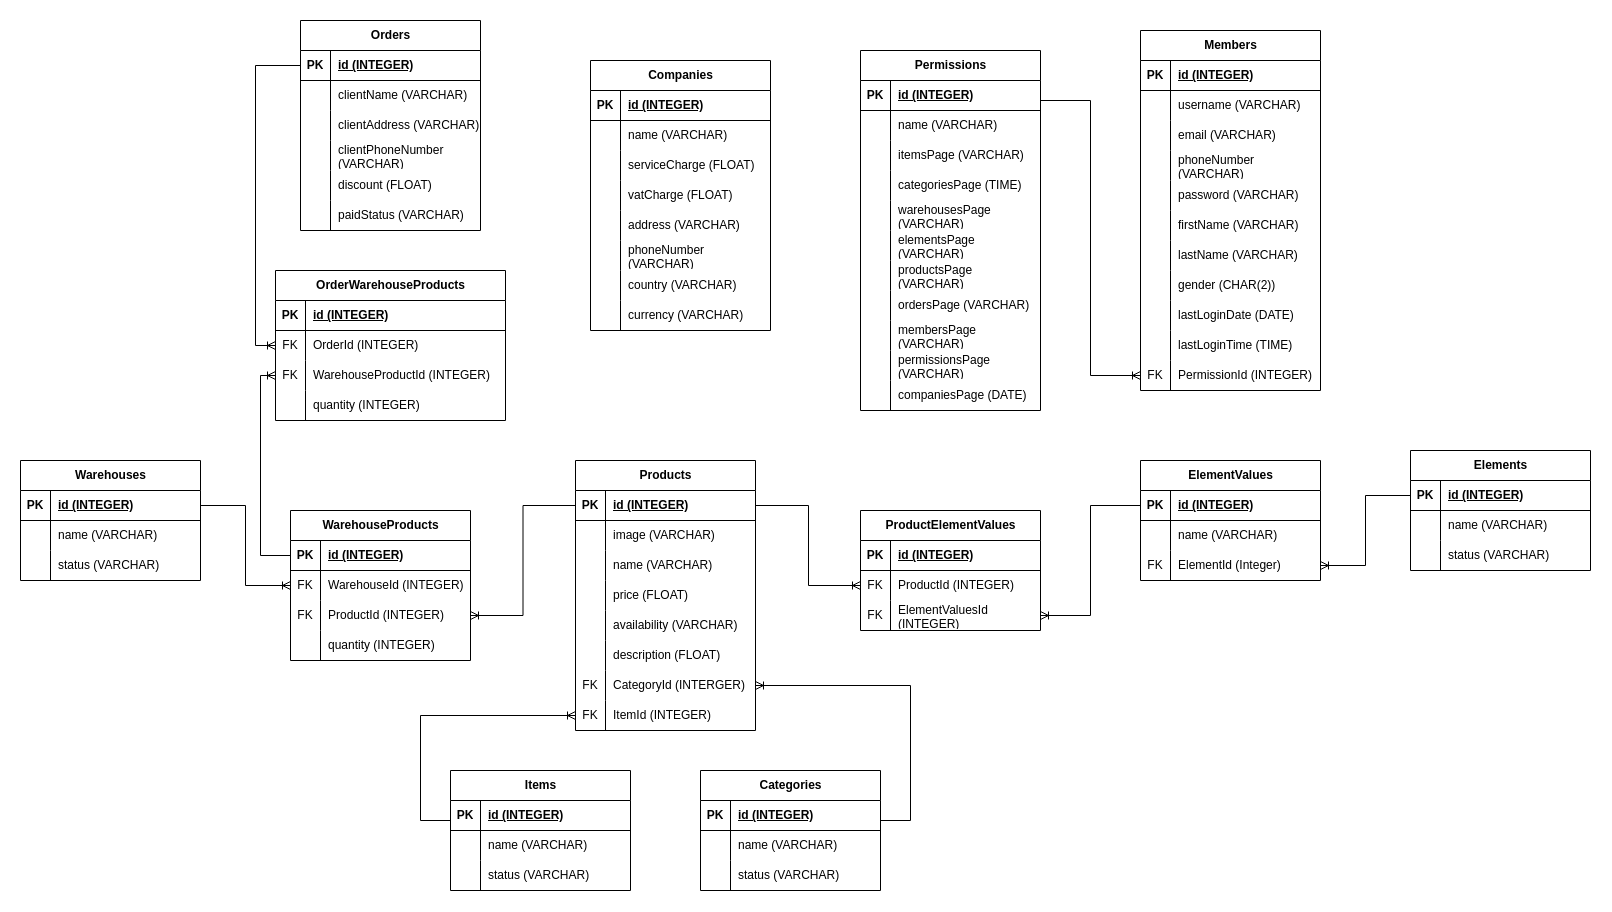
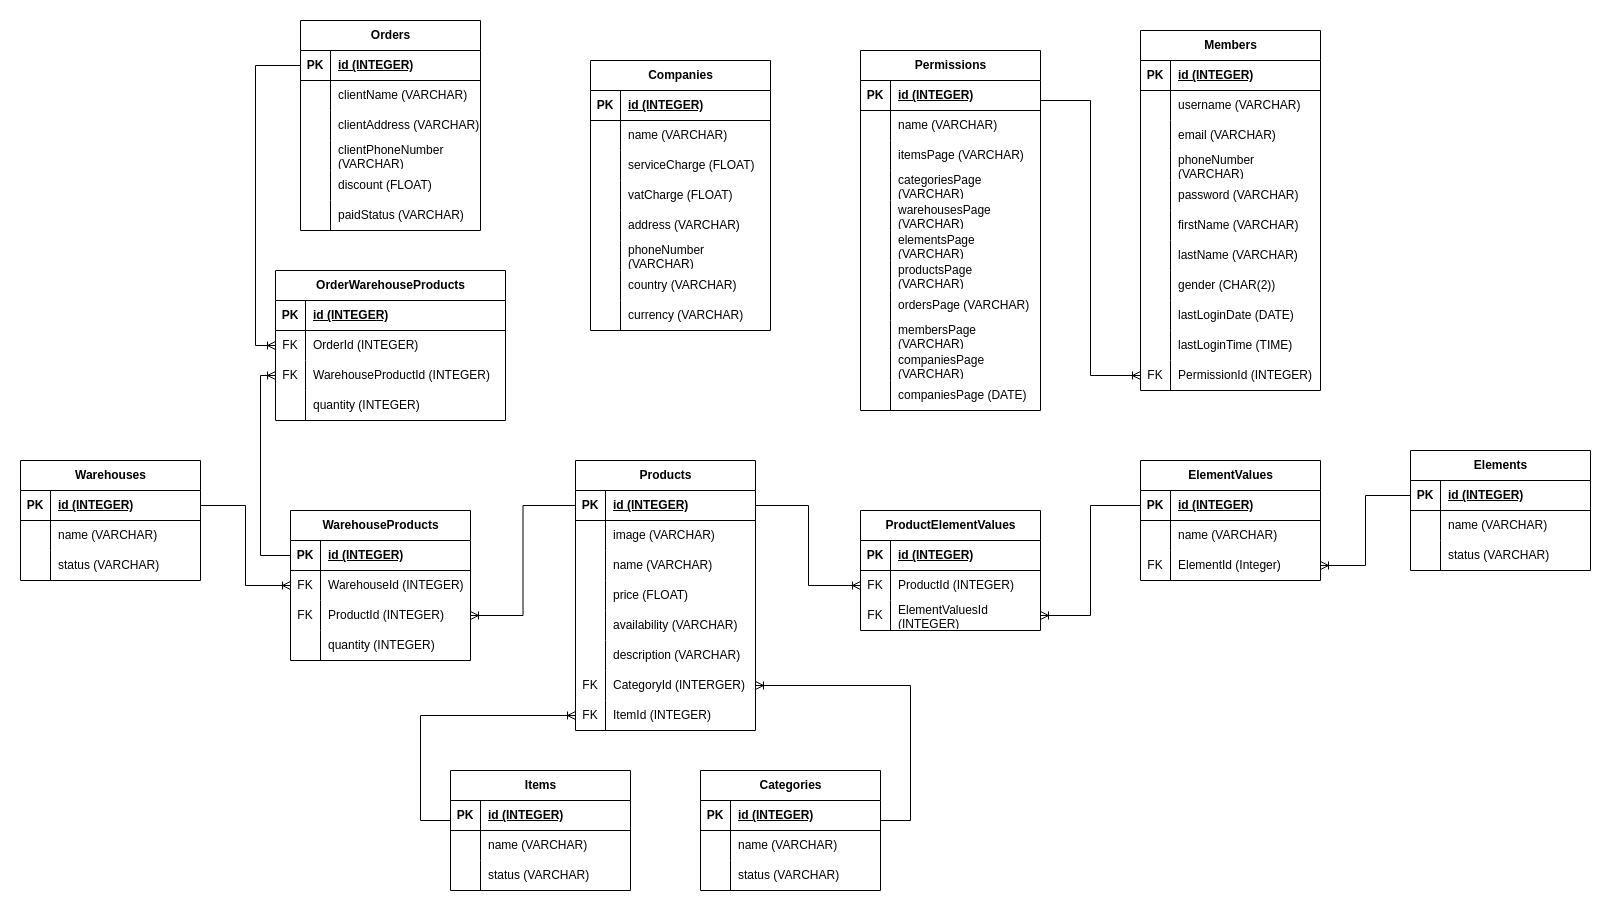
node "categoriesPage (TIME)": label "categoriesPage (TIME)" -> "categoriesPage (VARCHAR)"
node "permissionsPage (VARCHAR)": label "permissionsPage (VARCHAR)" -> "companiesPage (VARCHAR)"
node "description (FLOAT)": label "description (FLOAT)" -> "description (VARCHAR)"
